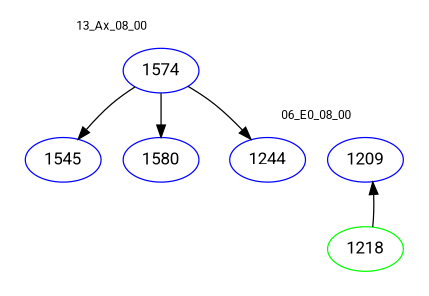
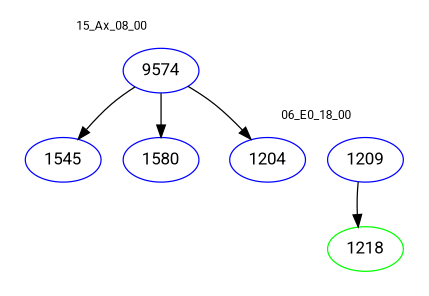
cluster "13_Ax_08_00": label "13_Ax_08_00" -> "15_Ax_08_00"
node "1574": label "1574" -> "9574"
cluster "06_E0_08_00": label "06_E0_08_00" -> "06_E0_18_00"
node "1244": label "1244" -> "1204"
edge "1218" -> "1209": reversed
